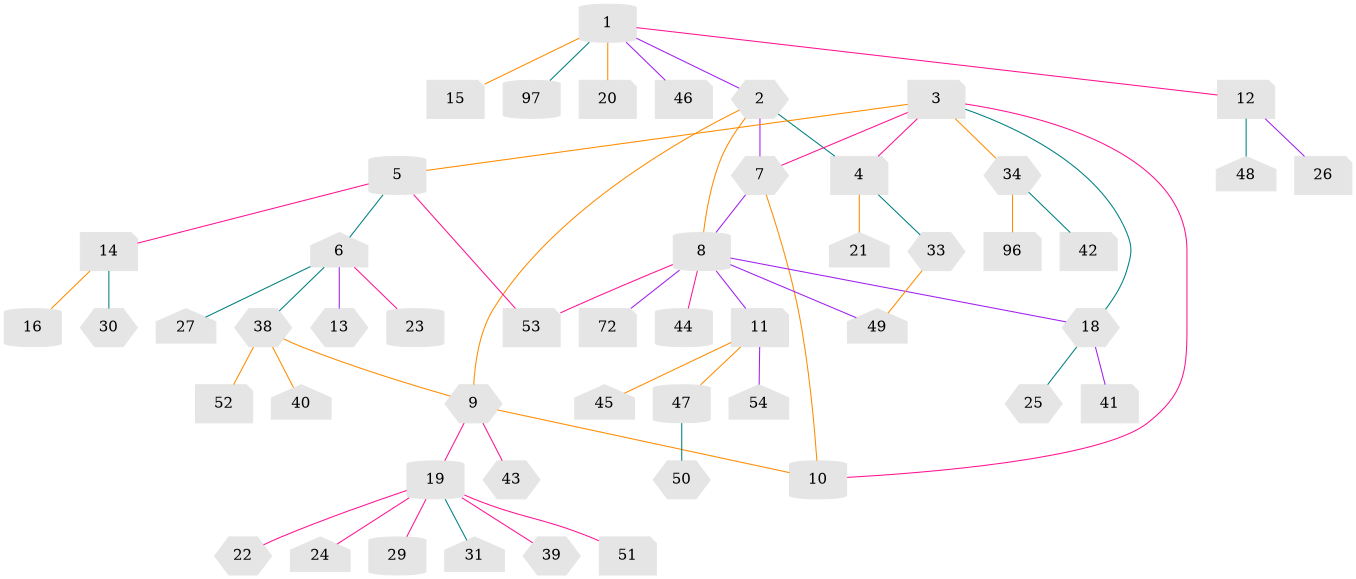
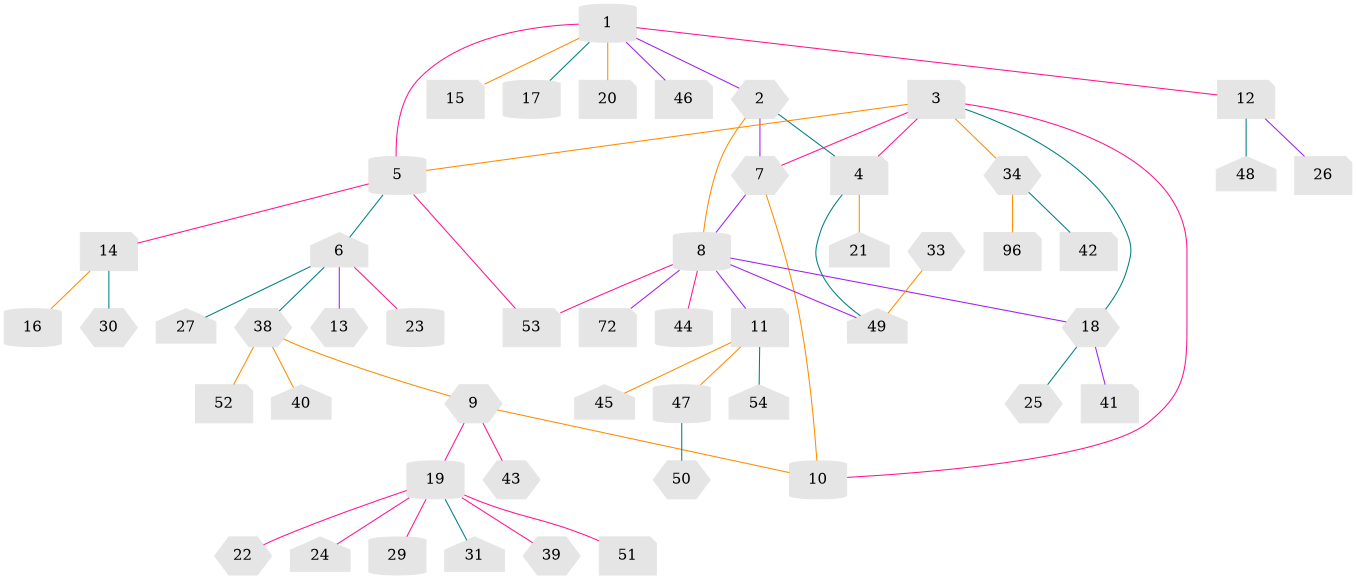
edge "1" -- "5": added
node "97": label "97" -> "17"
edge "4" -- "33": now "4" -- "49"
edge "2" -- "9": removed
edge "11" -- "54": color purple -> teal
